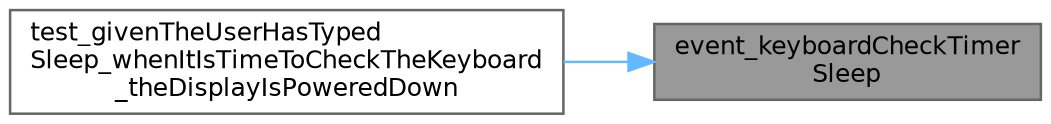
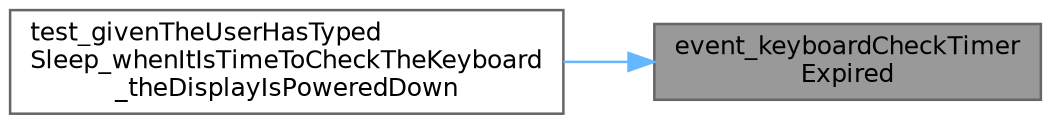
node "event_keyboardCheckTimer Sleep": label "event_keyboardCheckTimer Sleep" -> "event_keyboardCheckTimer Expired"
